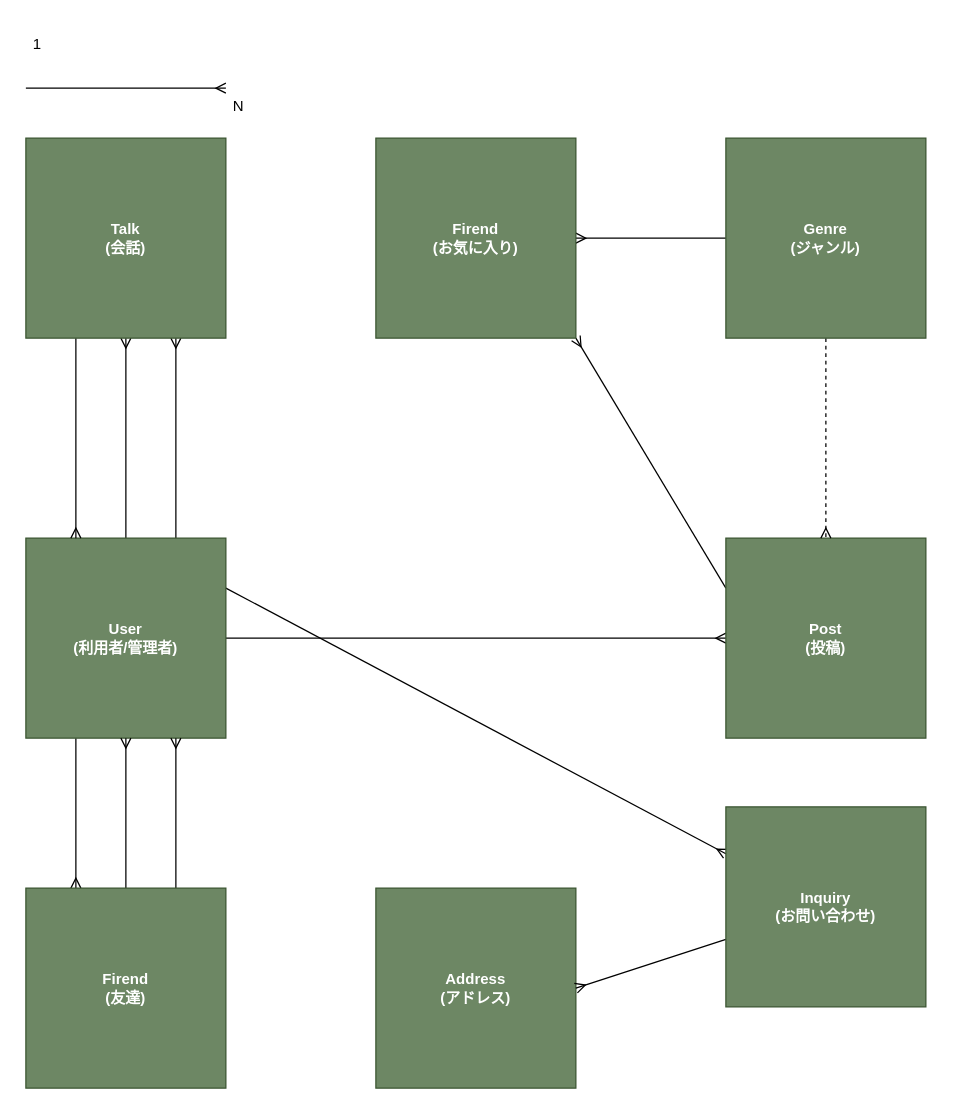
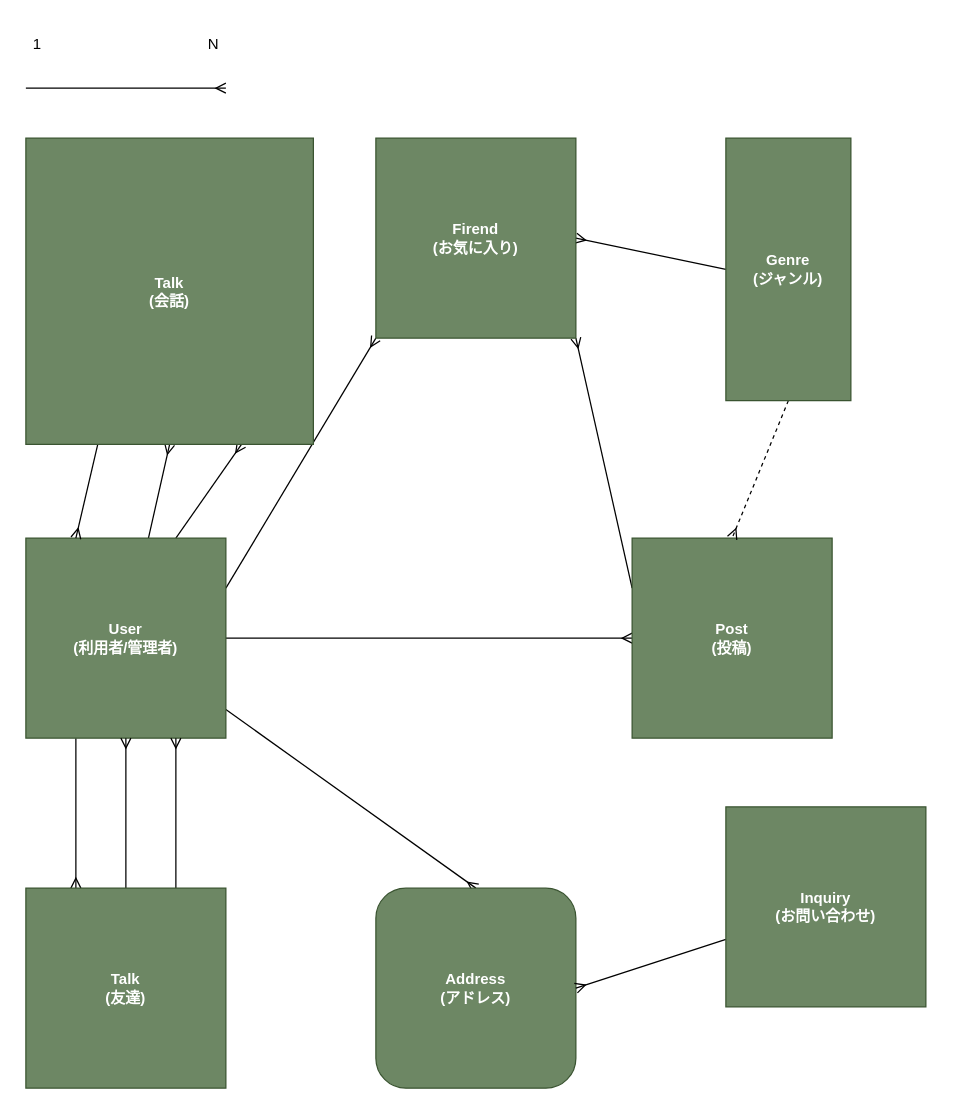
node "N": moved (276, 107) -> (251, 44)
node "Talk (会話)": size 200x200 -> 288x306
node "Genre (ジャンル)": size 200x200 -> 125x263
node "Post (投稿)": moved (826, 638) -> (732, 638)
edge "User (利用者/管理者)" -> "Inquiry (お問い合わせ)": now "User (利用者/管理者)" -> "Firend (お気に入り)"
edge "User (利用者/管理者)" -> "Address (アドレス)": added
node "Firend (友達)": label "Firend (友達)" -> "Talk (友達)"
node "Address (アドレス)": shape rectangle -> rounded rectangle
